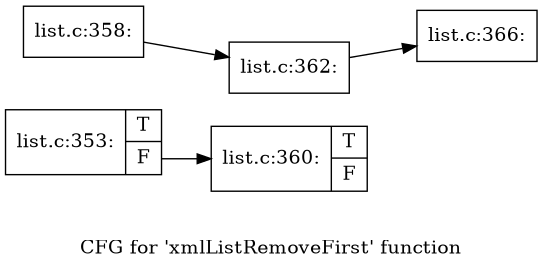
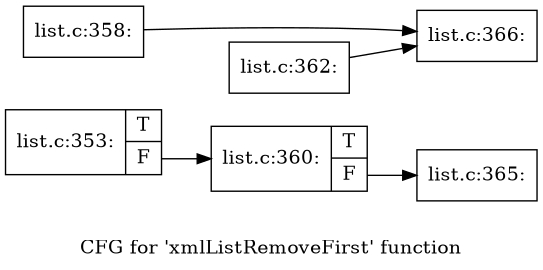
edge "list.c:358:" -> "list.c:362:": now "list.c:358:" -> "list.c:366:"
node "list.c:365:": added
